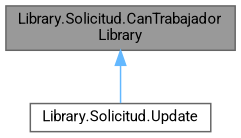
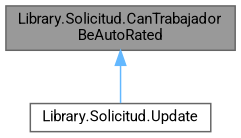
node "Library.Solicitud.CanTrabajador Library": label "Library.Solicitud.CanTrabajador Library" -> "Library.Solicitud.CanTrabajador BeAutoRated"
